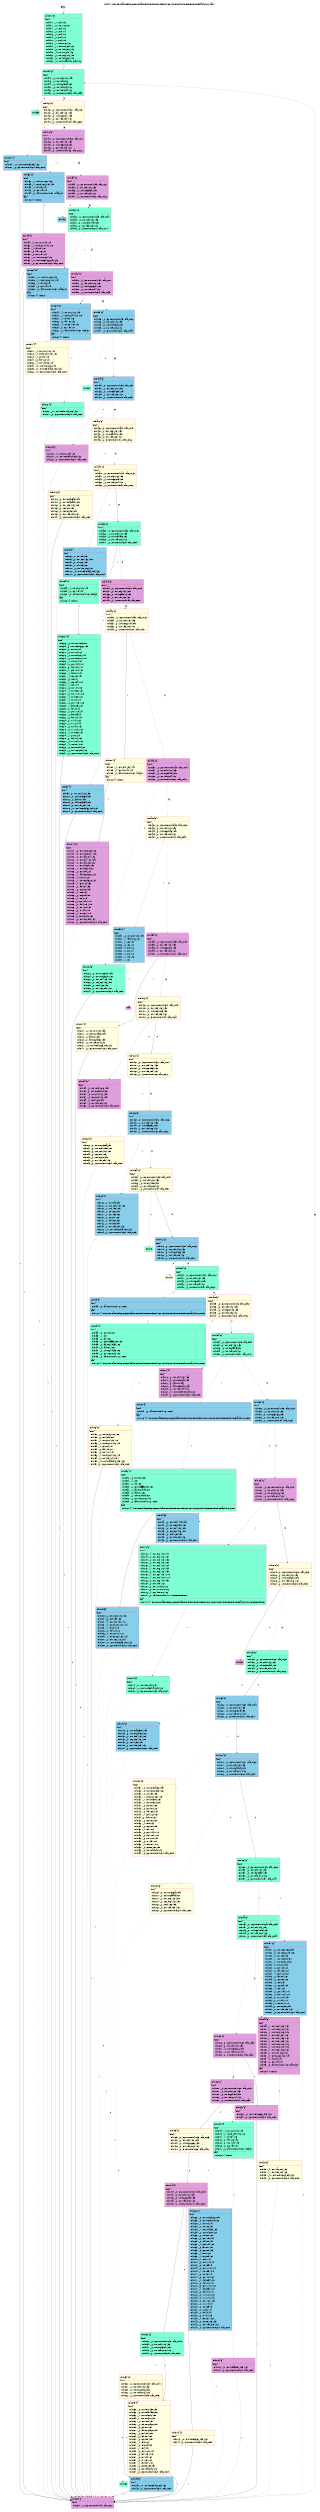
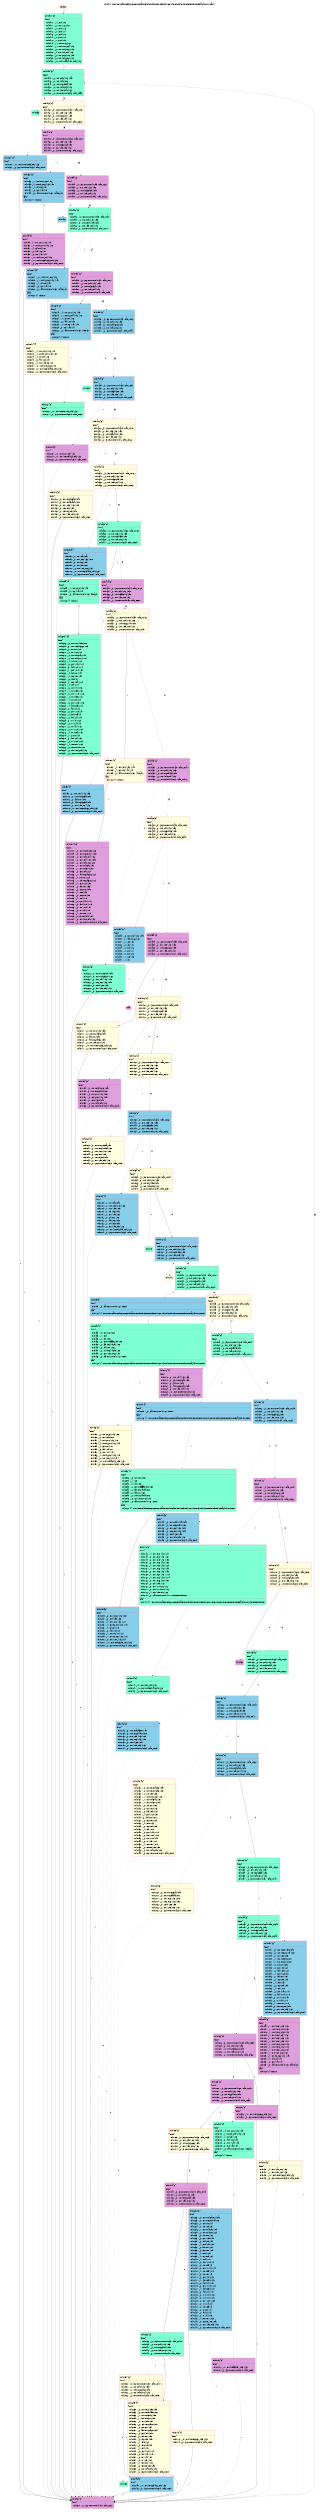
node "Entry": label "Entry" -> "Desktop"
